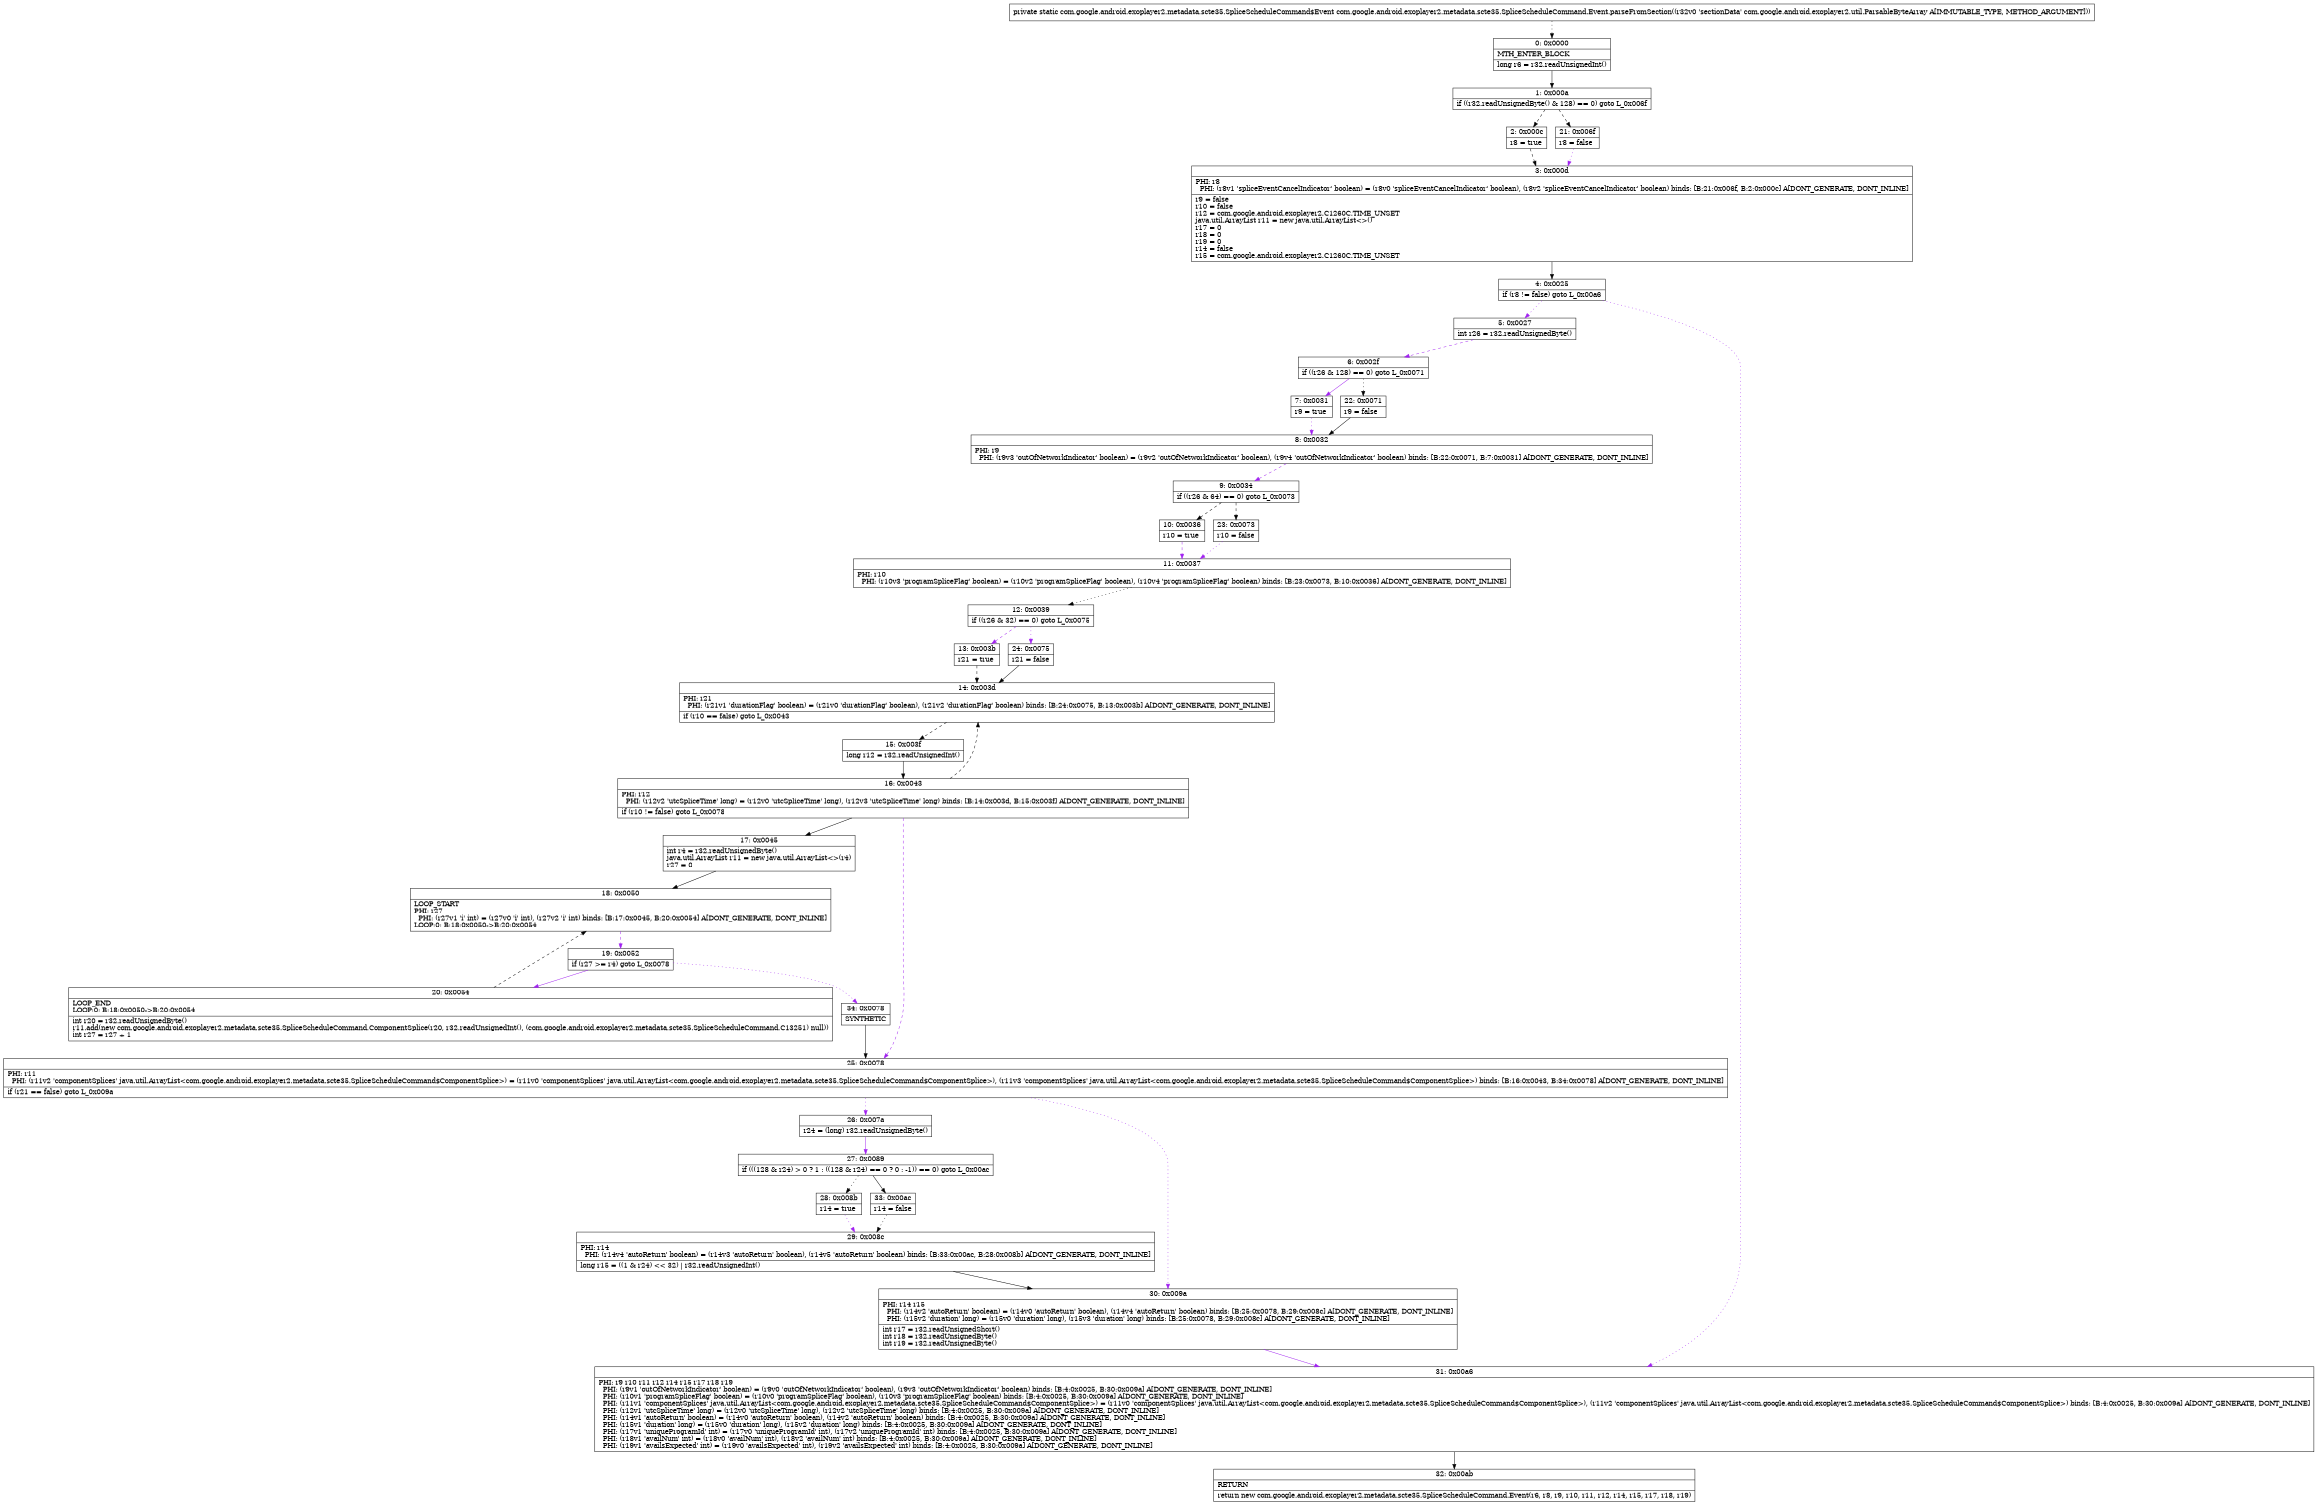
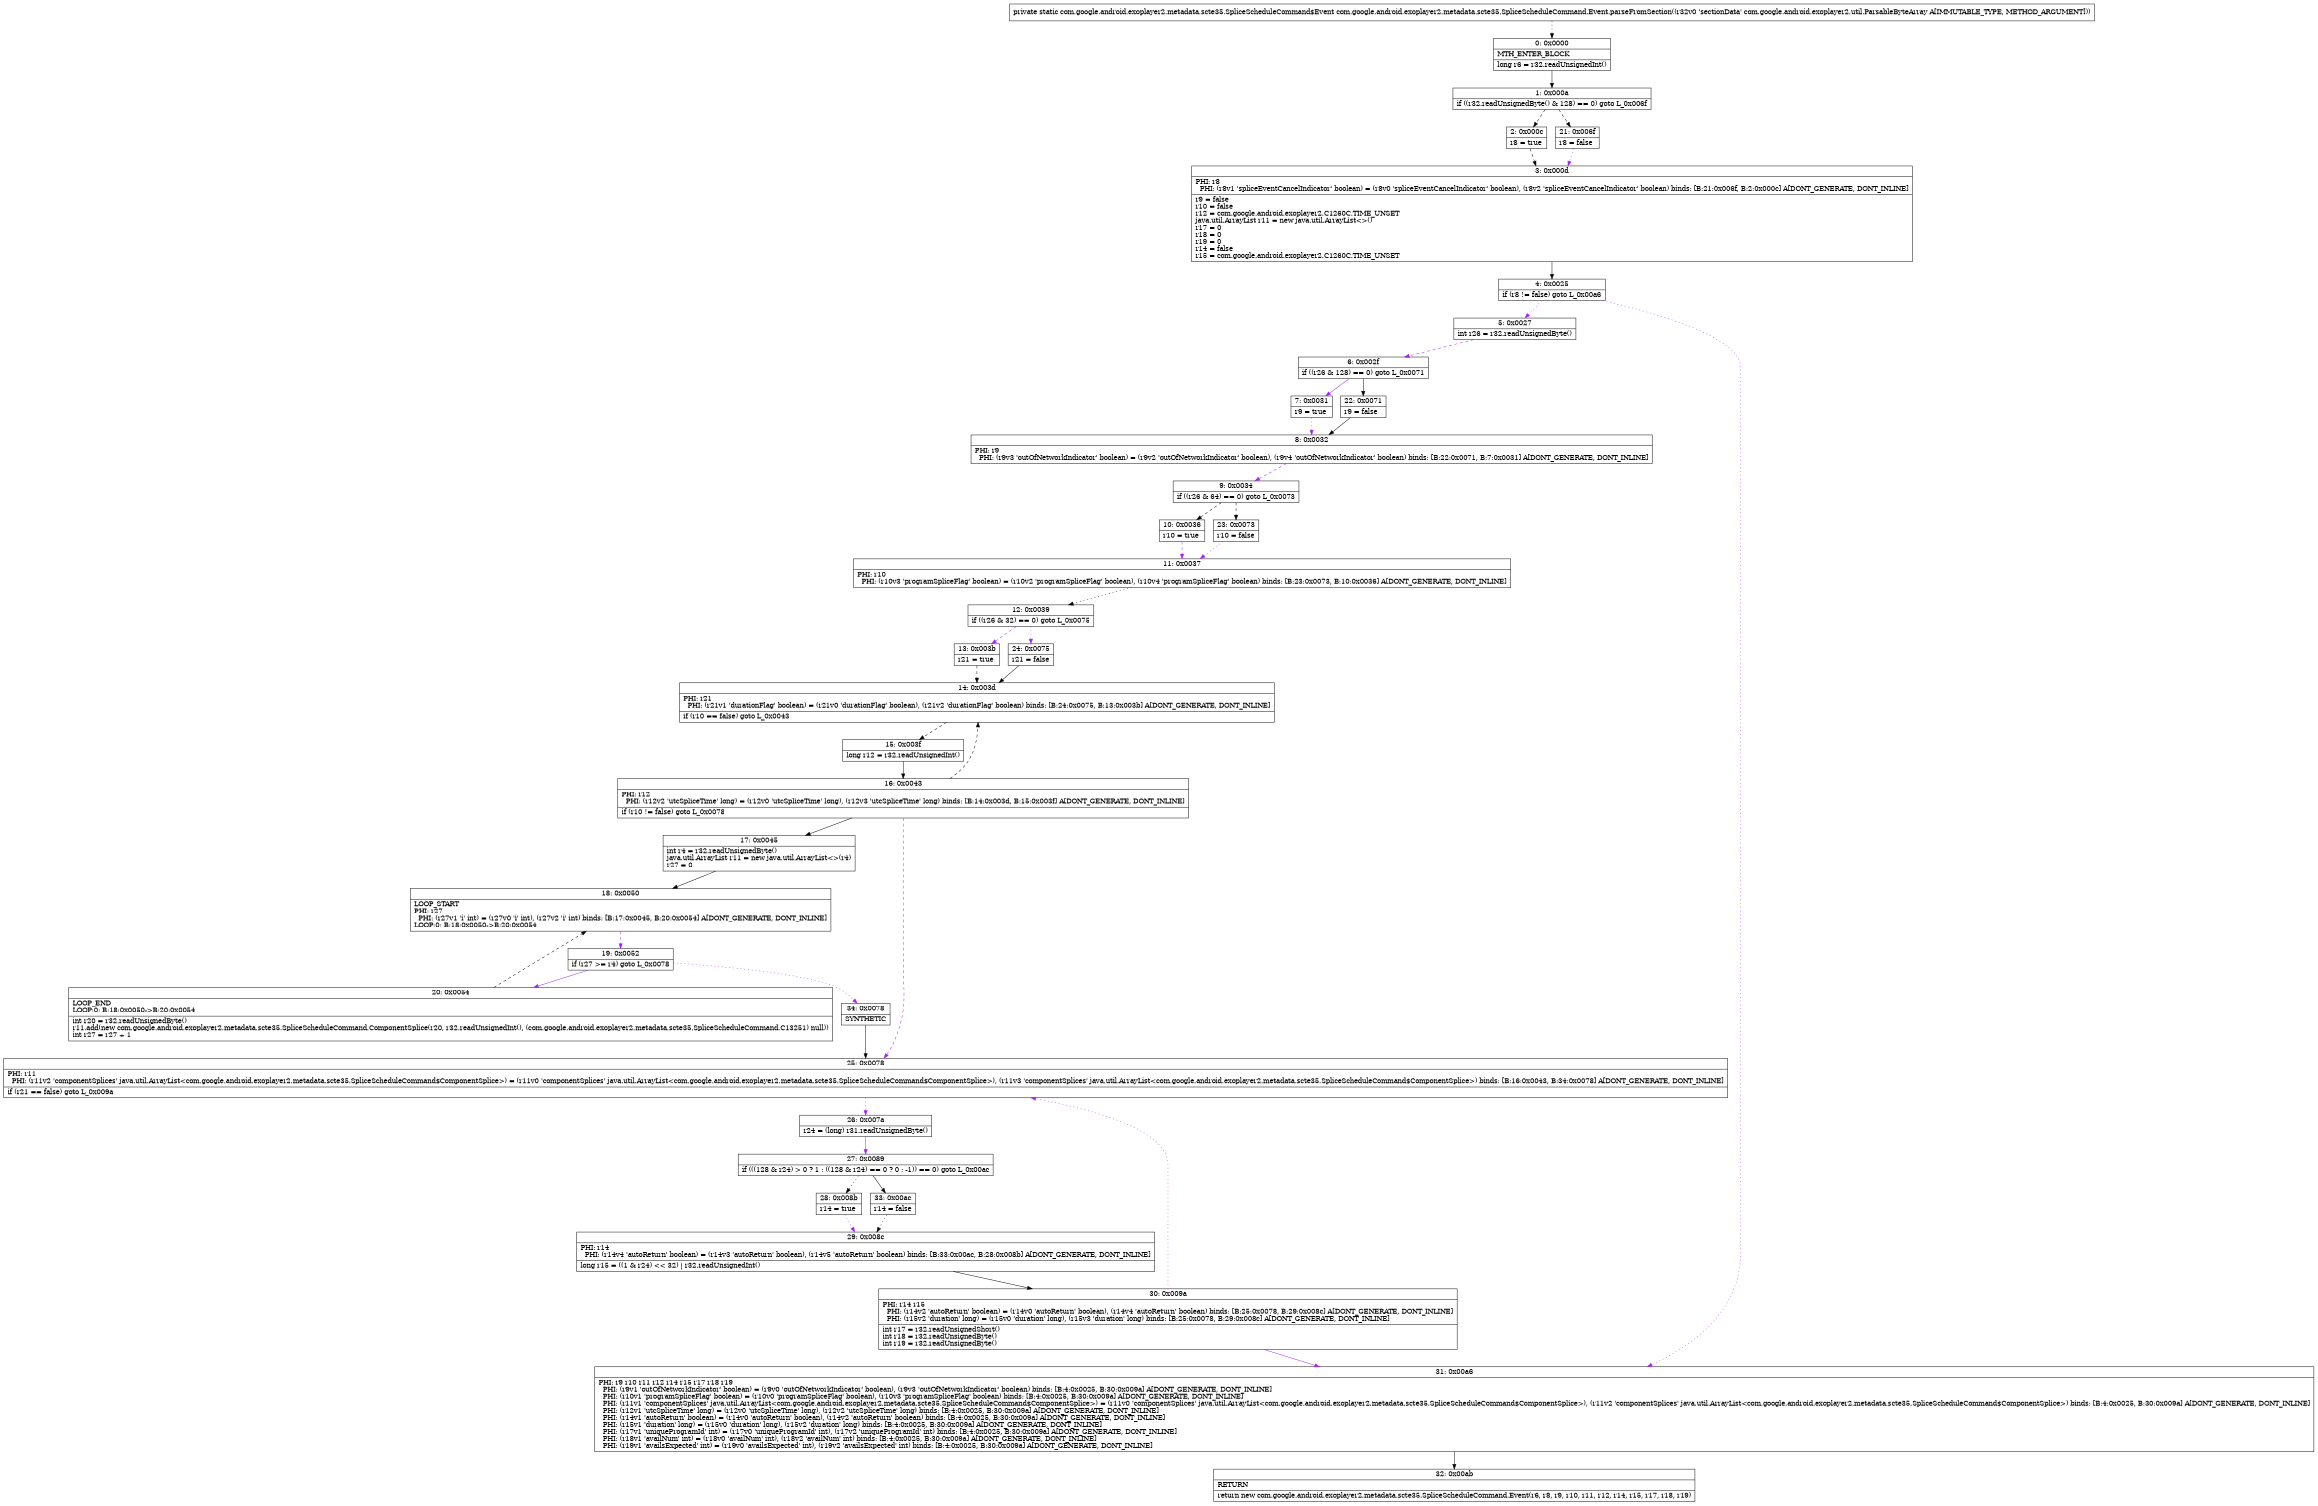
edge "6: 0x002f" -> "22: 0x0071": style dotted -> solid
node "26: 0x007a": text "r24 = (long) r32.readUnsignedByte()" -> "r24 = (long) r31.readUnsignedByte()"
edge "25: 0x0078" -> "30: 0x009a": reversed
